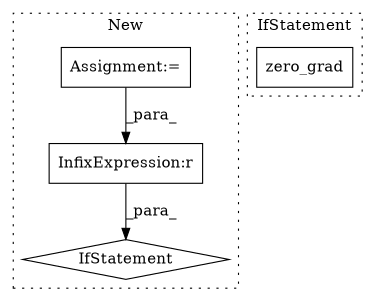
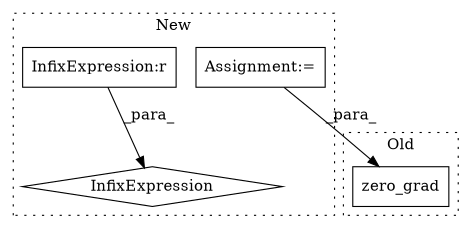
cluster "IfStatement": label "IfStatement" -> "Old"
edge "Assignment:=" -> "InfixExpression:r": now "Assignment:=" -> "zero_grad"
node "IfStatement": label "IfStatement" -> "InfixExpression"
